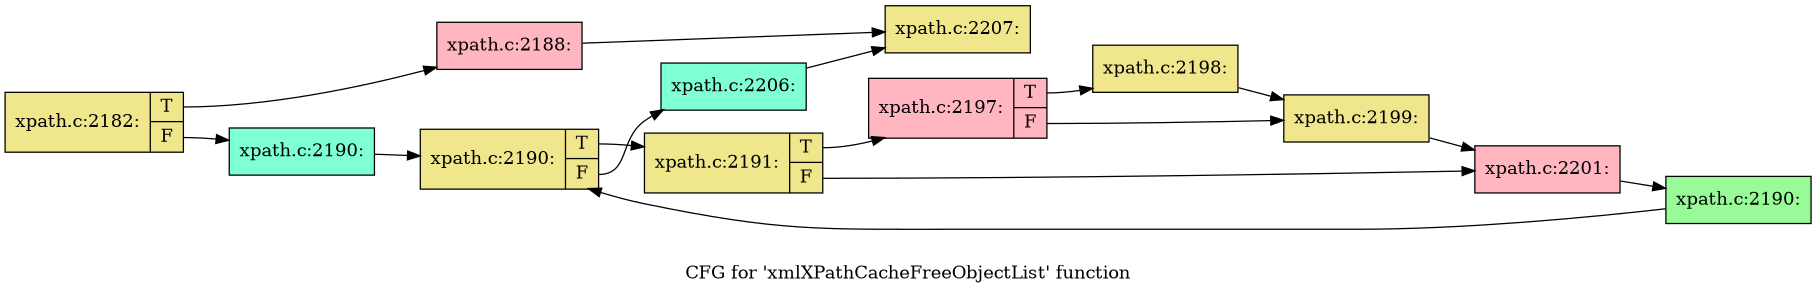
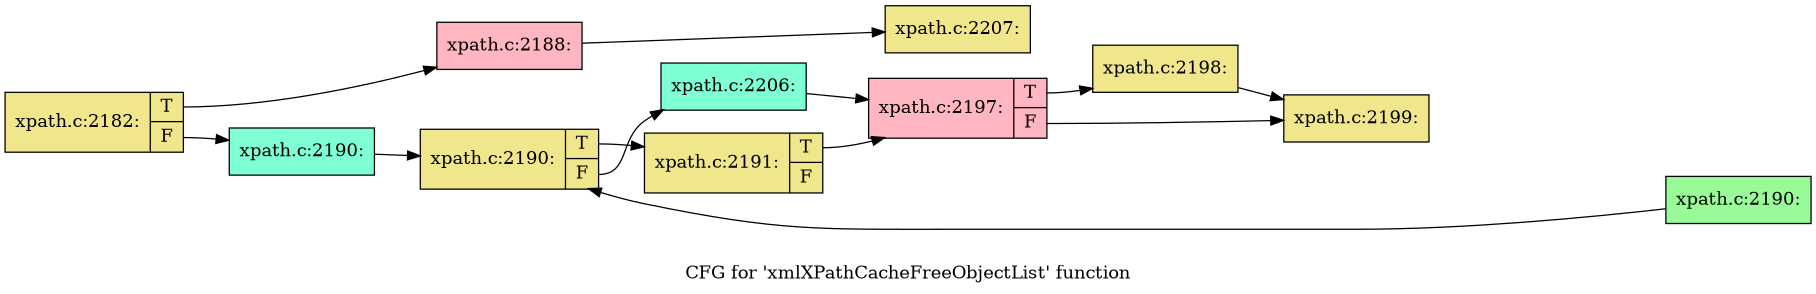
edge "xpath.c:2206:" -> "xpath.c:2207:": now "xpath.c:2206:" -> "xpath.c:2197:"
node "xpath.c:2201:": removed
